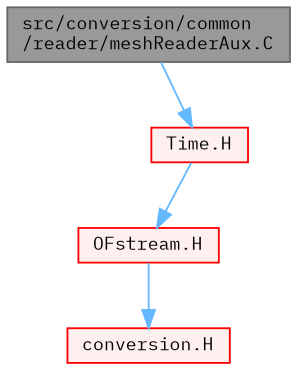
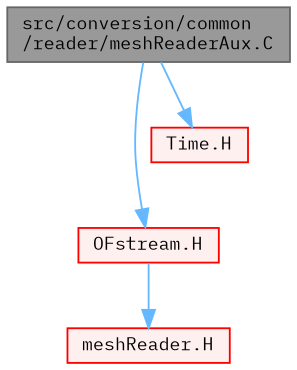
edge "Time.H" -> "OFstream.H": now "src/conversion/common /reader/meshReaderAux.C" -> "OFstream.H"
node "conversion.H": label "conversion.H" -> "meshReader.H"
